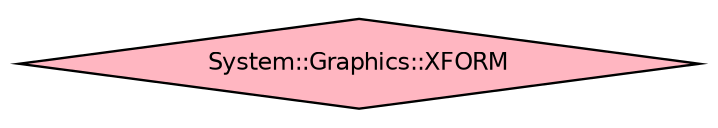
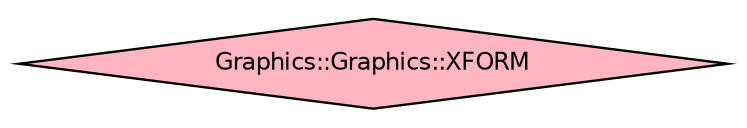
node "System::Graphics::XFORM": label "System::Graphics::XFORM" -> "Graphics::Graphics::XFORM"
